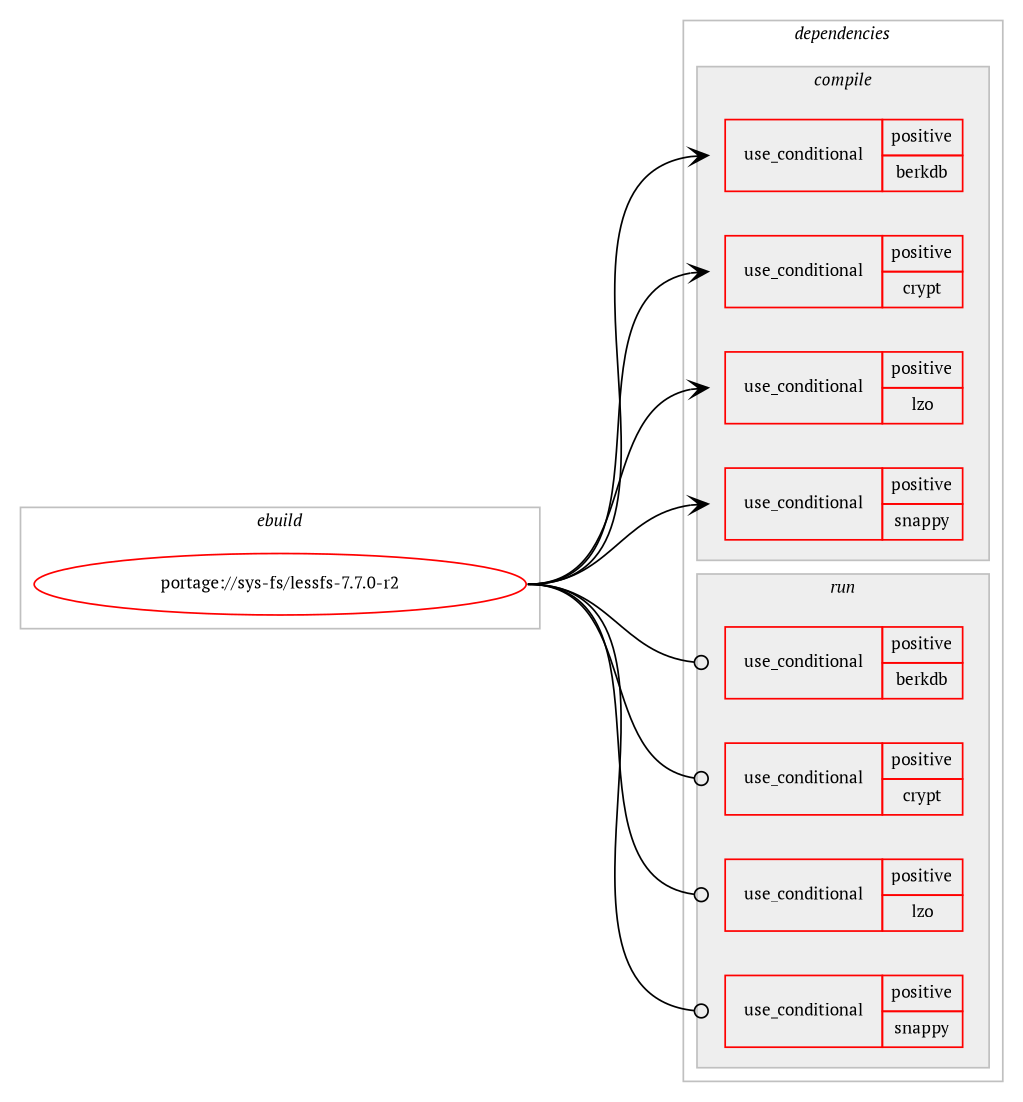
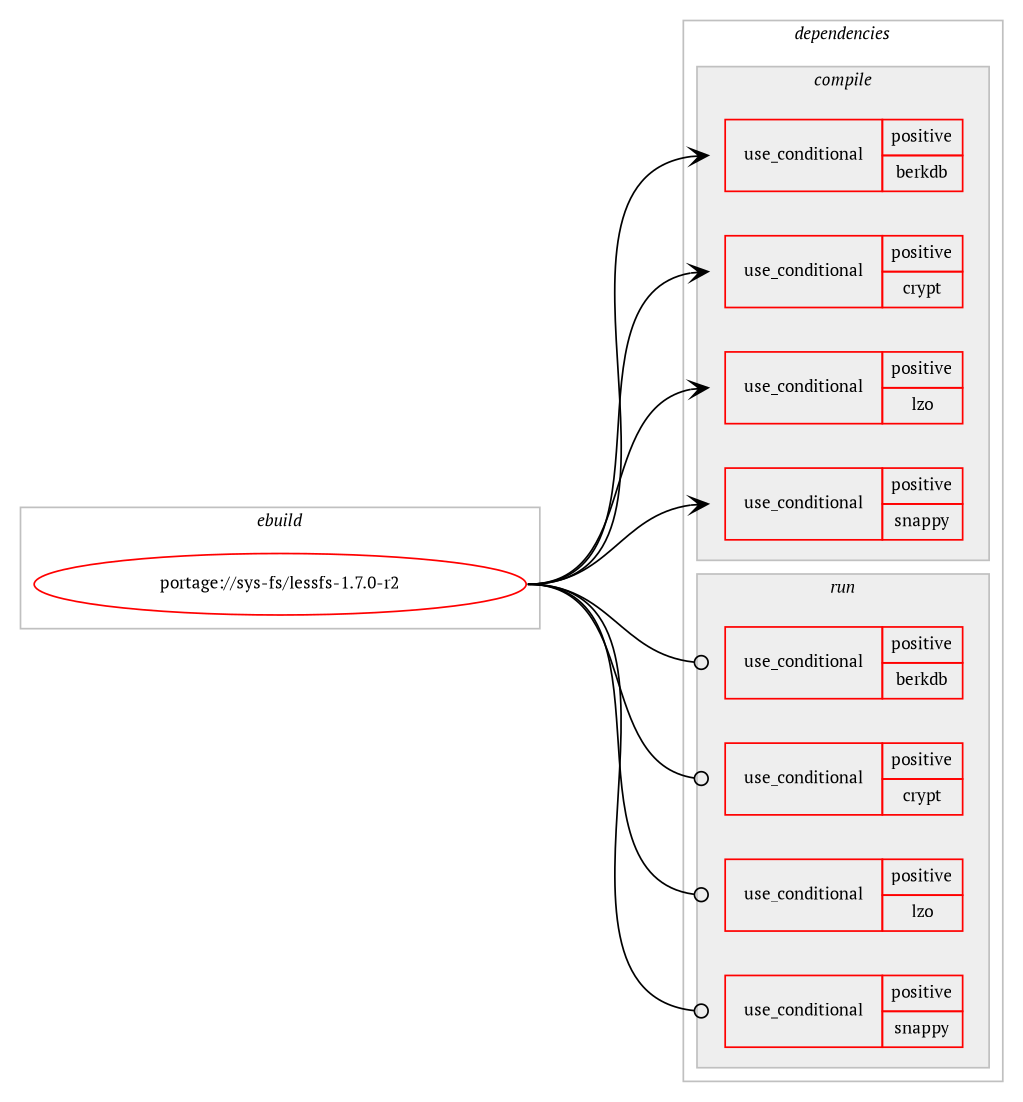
node "portage://sys-fs/lessfs-7.7.0-r2": label "portage://sys-fs/lessfs-7.7.0-r2" -> "portage://sys-fs/lessfs-1.7.0-r2"
